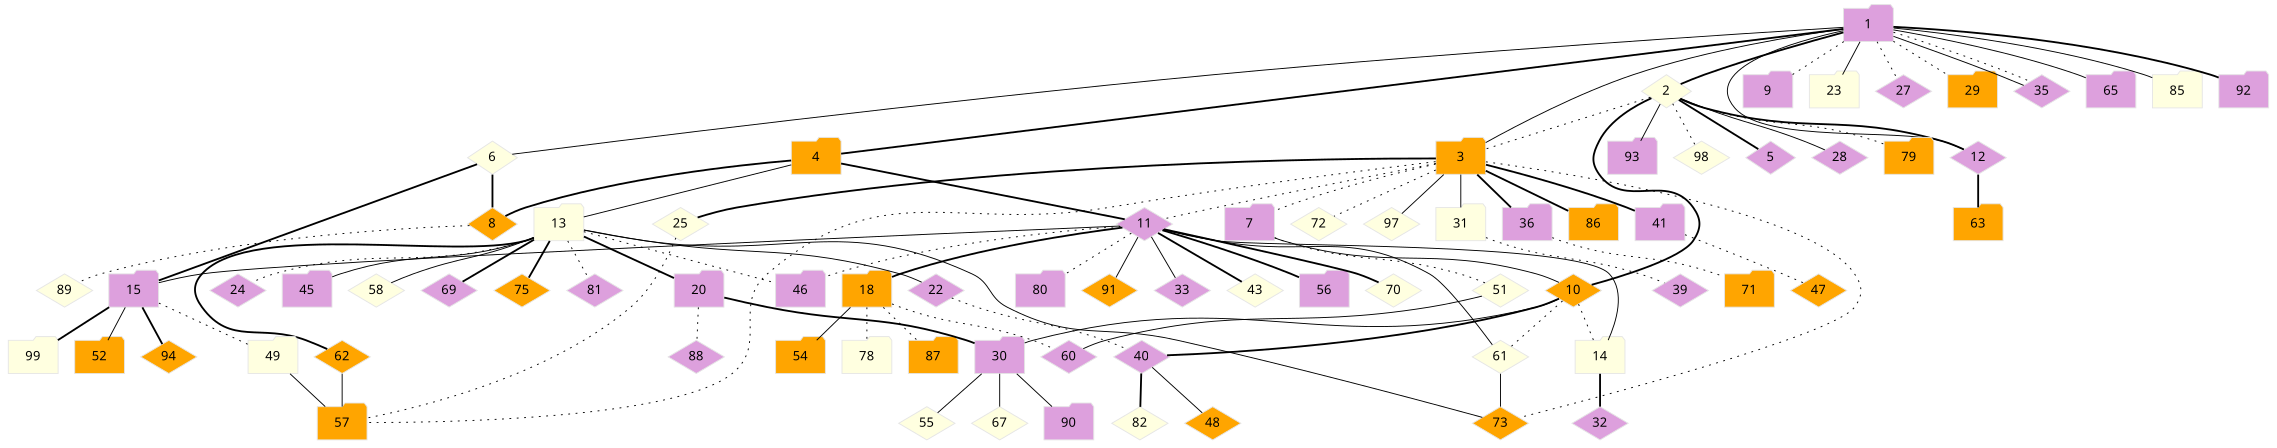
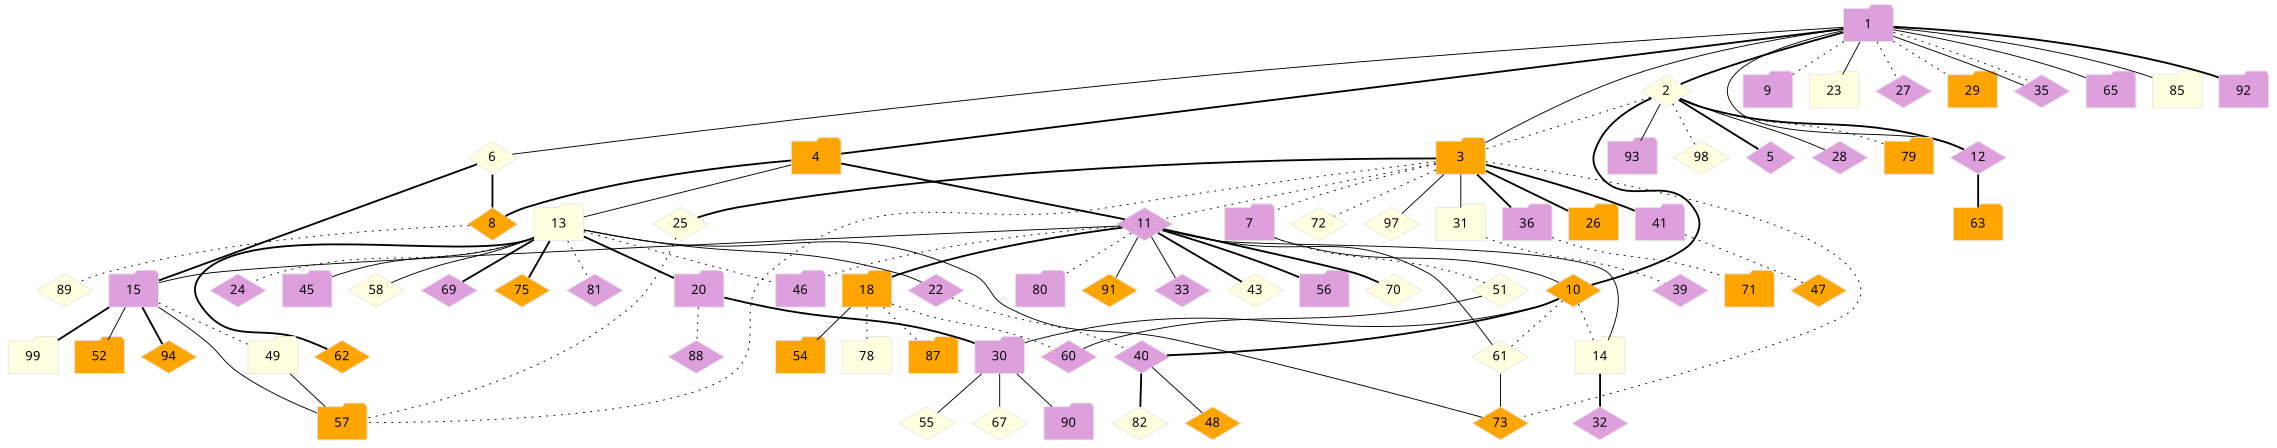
node "86": label "86" -> "26"
edge "62" -- "57": now "15" -- "57"
